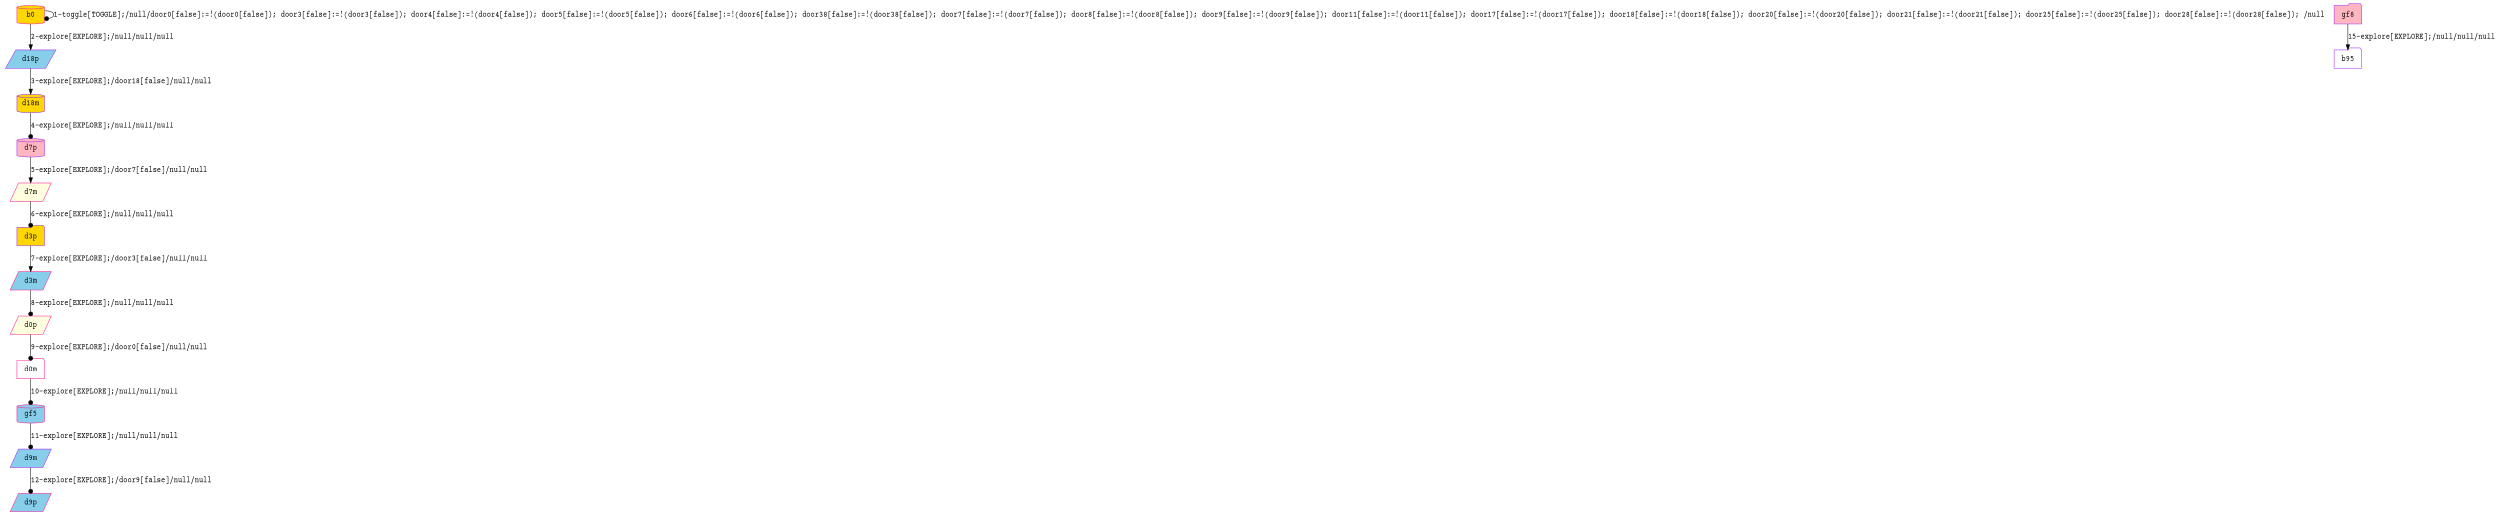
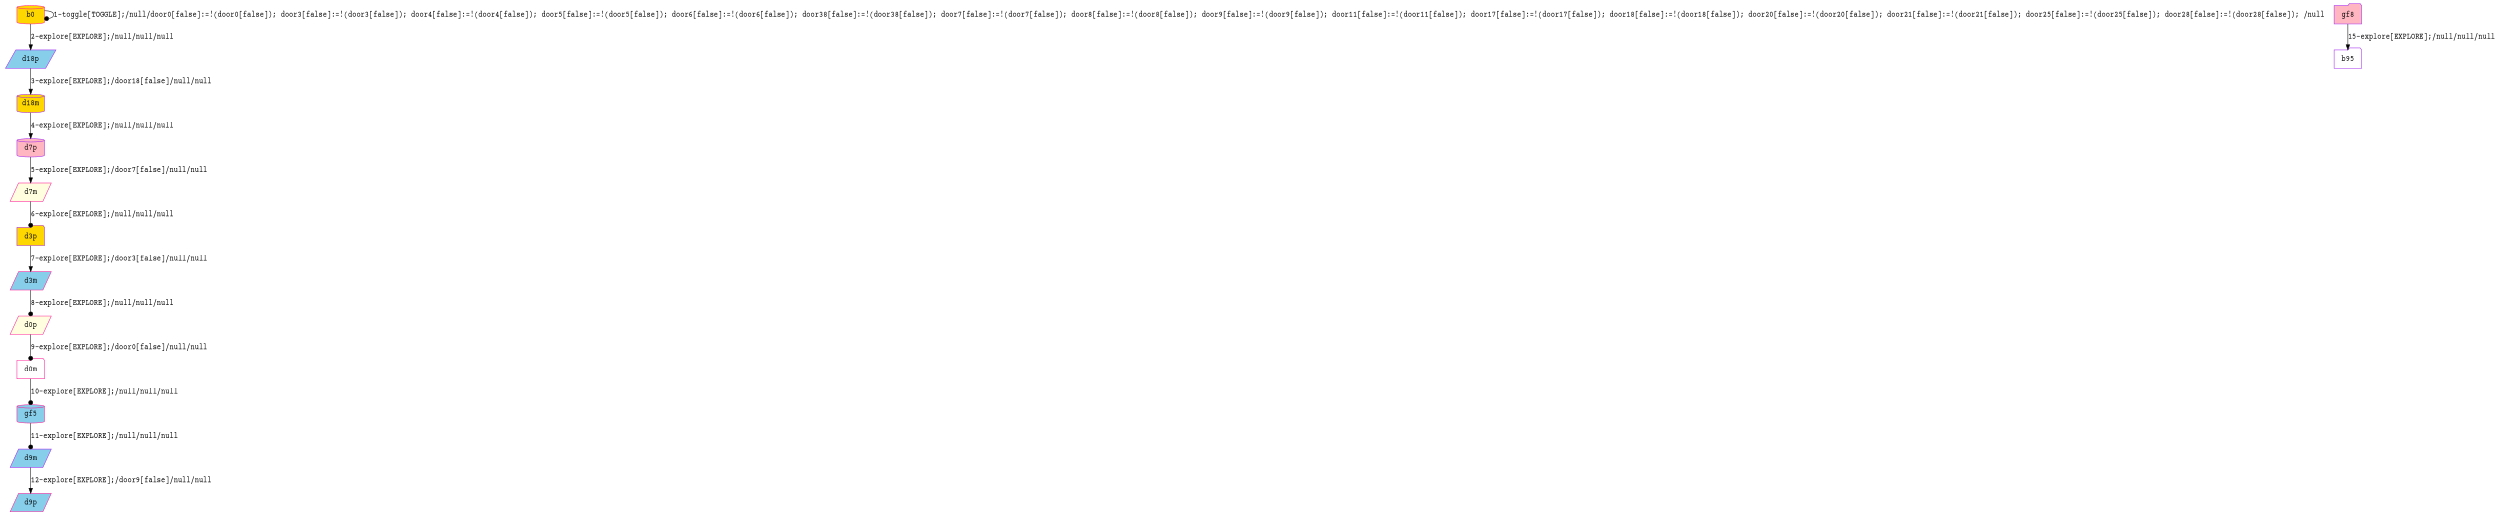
edge "d18m" -> "d7p": arrowhead dot -> normal
edge "d9m" -> "d9p": arrowhead dot -> normal
